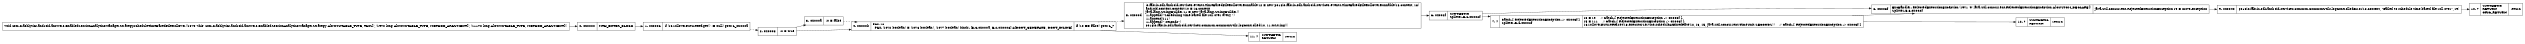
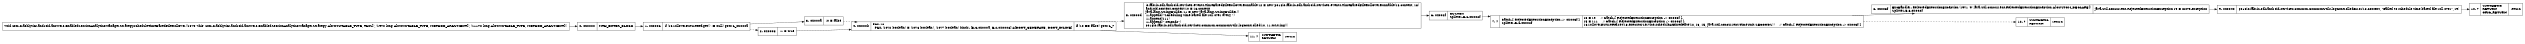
edge "6: 0x002f" -> "8: 0x003f": removed
node "6: 0x002f": text "SYNTHETIC" -> "CUSTOM"
edge "7: ?" -> "12: ?": style solid -> dashed
edge "2: 0x0008" -> "3: 0x000a": now "1: 0x0006" -> "3: 0x000a"
node "2: 0x0008": text "r0 = true" -> "r1 = true"
